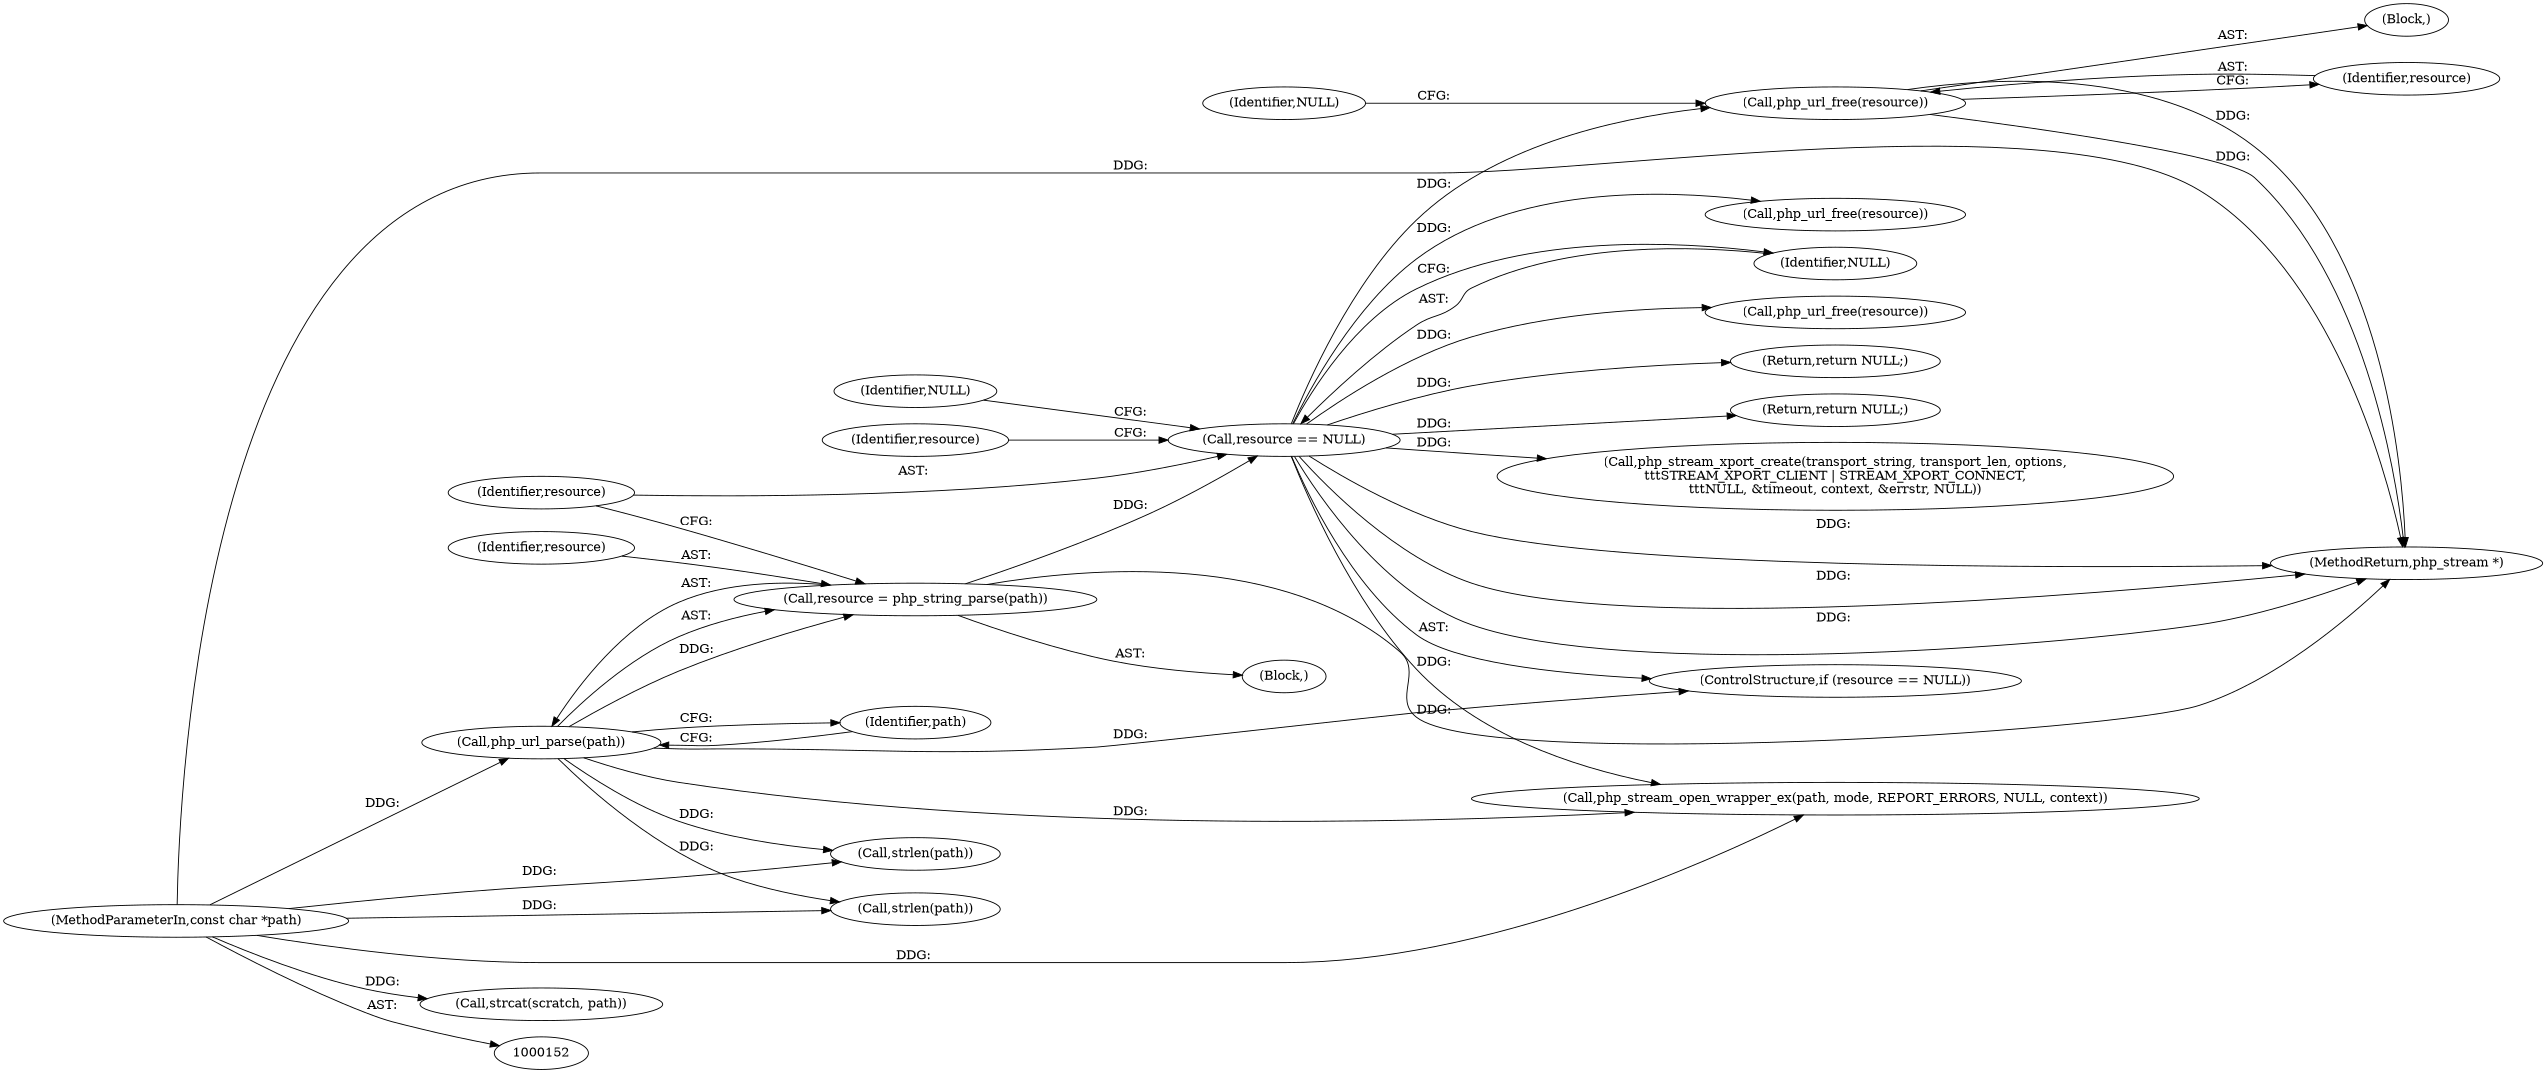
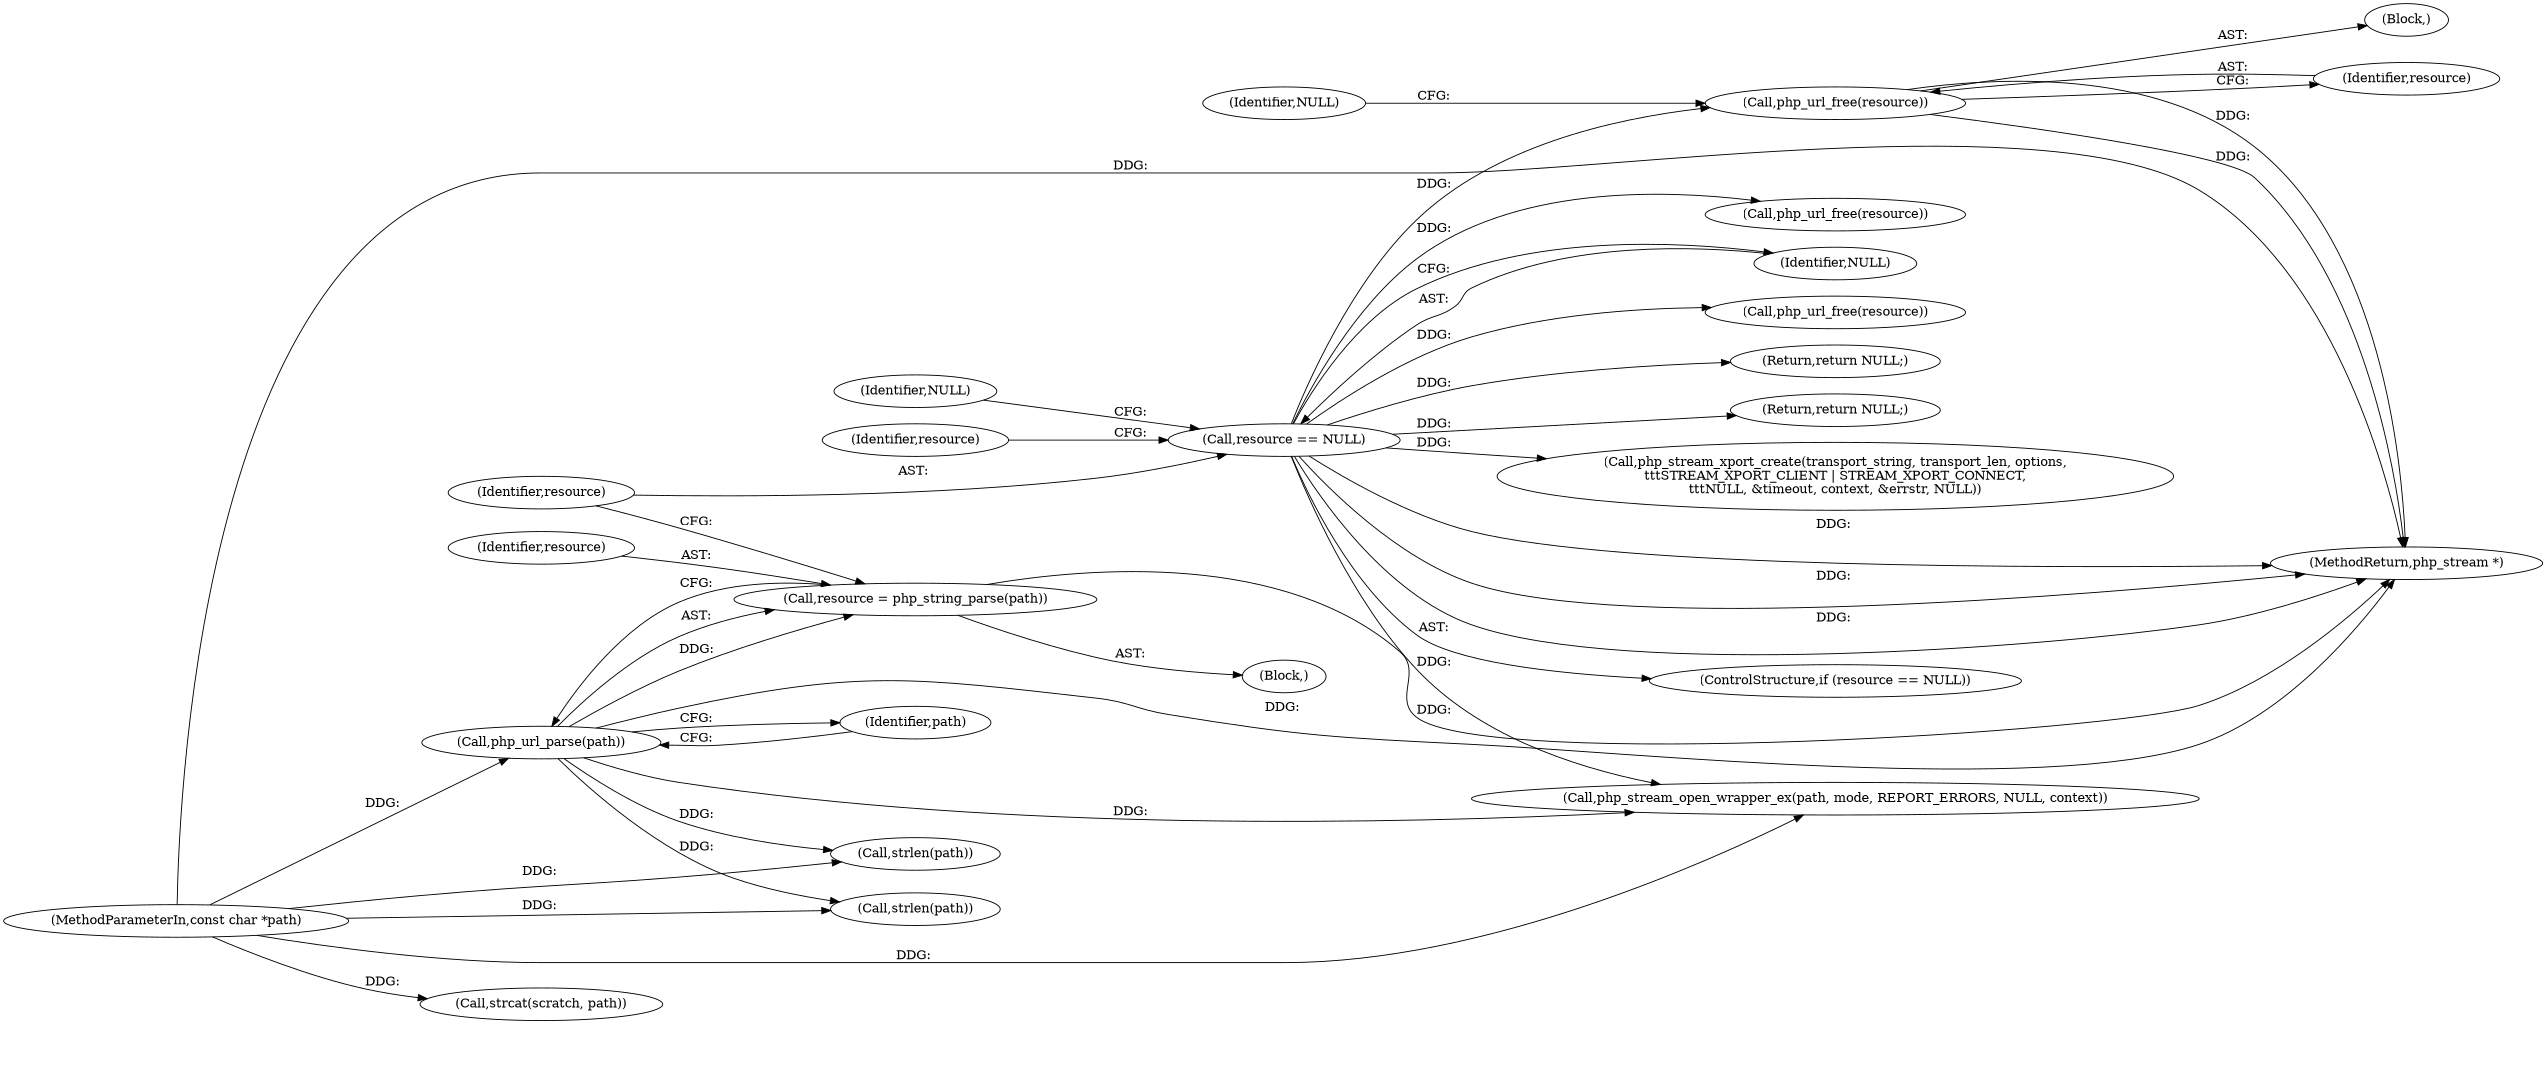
edge "(Call,resource = php_string_parse(path))" -> "(Call,resource == NULL)": removed, label "DDG:"
edge "(Call,resource = php_string_parse(path))" -> "(Call,php_url_parse(path))": label "AST: " -> "CFG: "
edge "(Call,php_url_parse(path))" -> "(ControlStructure,if (resource == NULL))": now "(Call,php_url_parse(path))" -> "(MethodReturn,php_stream *)"
node "1000152": removed
